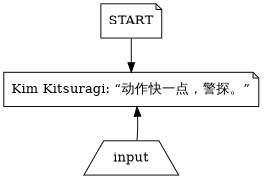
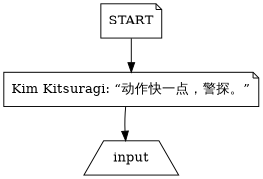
edge "input" -> "Kim Kitsuragi: “动作快一点，警探。”": reversed
